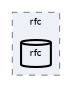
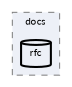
cluster "rfc": label "rfc" -> "docs"
